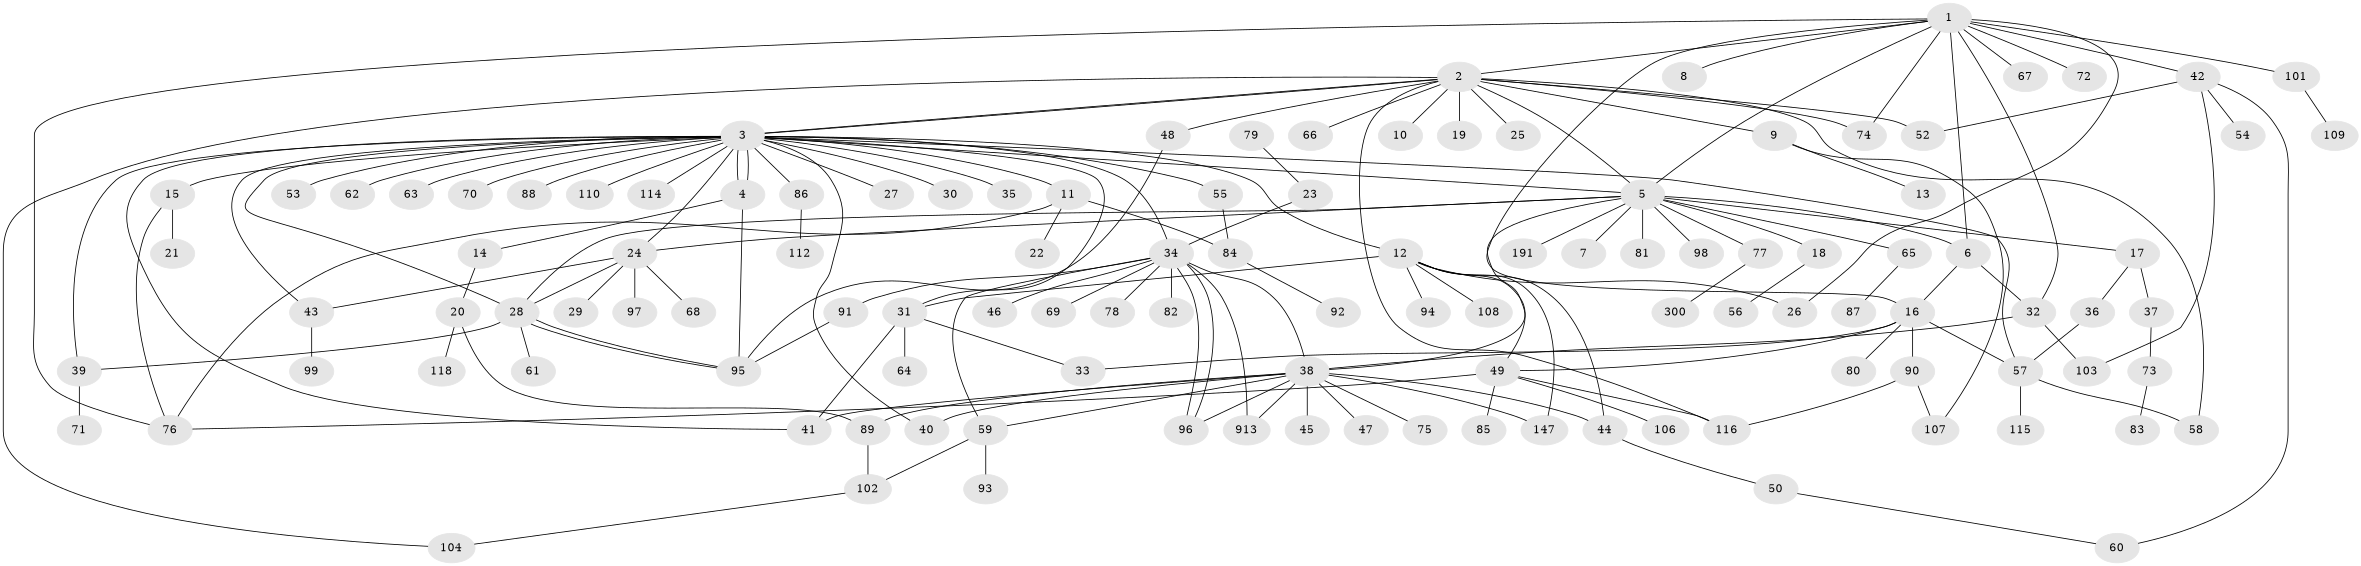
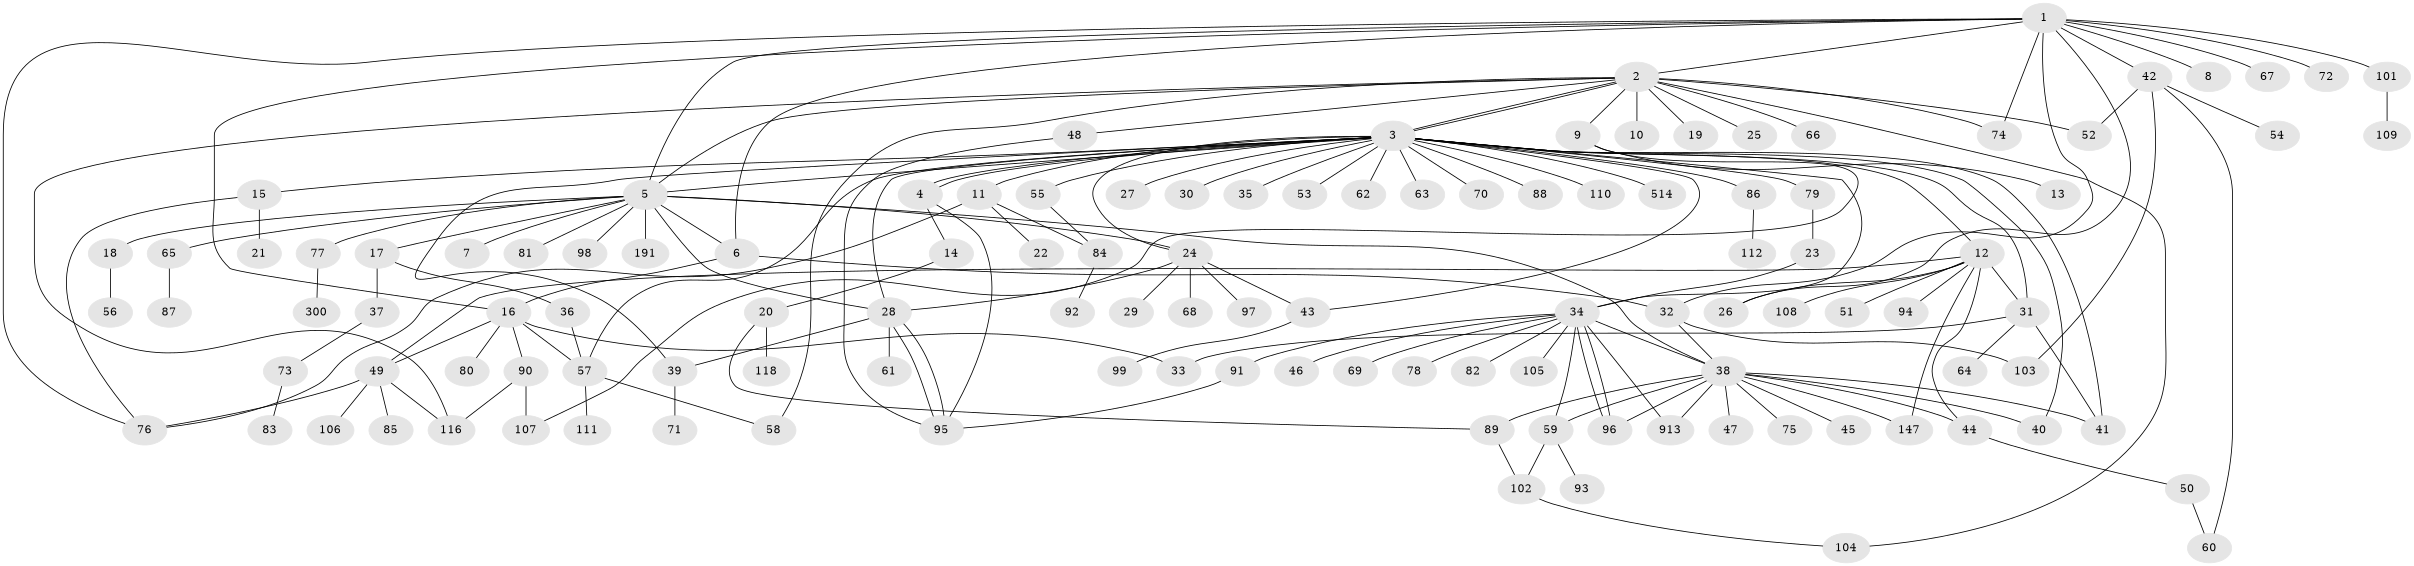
edge "3" -- "79": added
node "114": label "114" -> "514"
node "51": added
node "105": added
node "115": label "115" -> "111"
